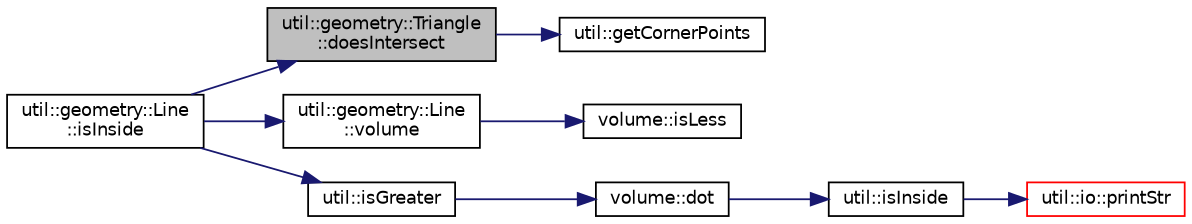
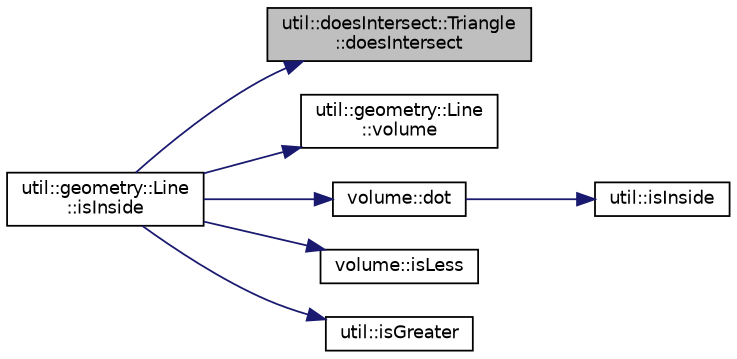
node "util::geometry::Triangle ::doesIntersect": label "util::geometry::Triangle ::doesIntersect" -> "util::doesIntersect::Triangle ::doesIntersect"
node "util::getCornerPoints": removed
edge "util::geometry::Line ::volume" -> "volume::isLess": now "util::geometry::Line ::isInside" -> "volume::isLess"
edge "util::isGreater" -> "volume::dot": now "util::geometry::Line ::isInside" -> "volume::dot"
node "util::io::printStr": removed
